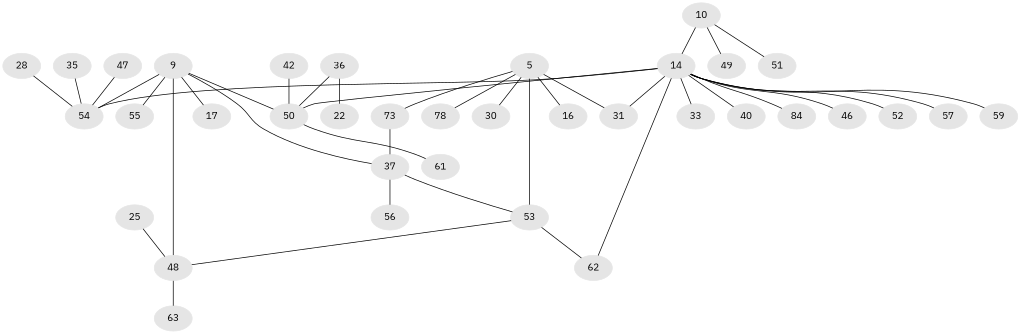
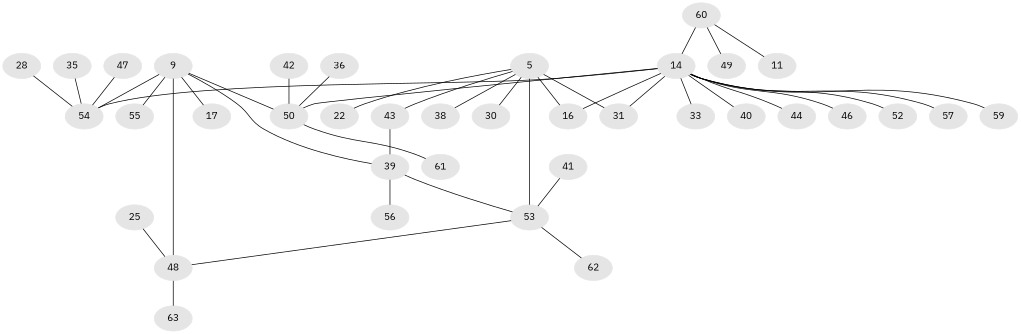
node "10": label "10" -> "60"
node "51": label "51" -> "11"
edge "36" -- "22": now "5" -- "22"
node "73": label "73" -> "43"
node "78": label "78" -> "38"
node "84": label "84" -> "44"
node "37": label "37" -> "39"
node "41": added
edge "14" -- "62": now "14" -- "16"
